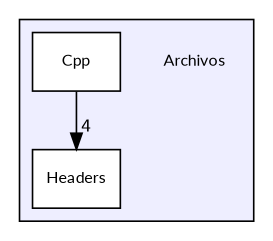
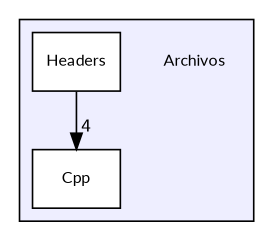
edge "Cpp" -> "Headers": reversed
